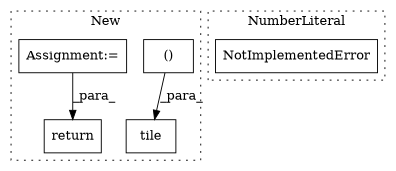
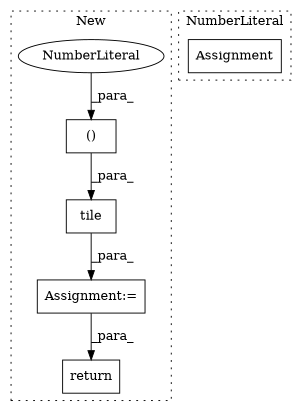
node "NumberLiteral": added
node "NotImplementedError": label "NotImplementedError" -> "Assignment"
edge "tile" -> "Assignment:=": added, label "_para_"
